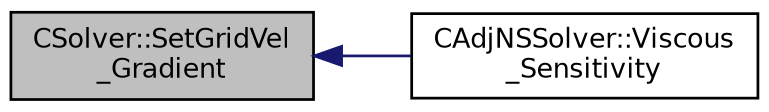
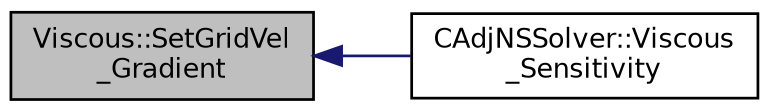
node "CSolver::SetGridVel _Gradient": label "CSolver::SetGridVel _Gradient" -> "Viscous::SetGridVel _Gradient"
